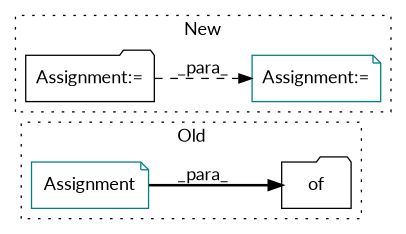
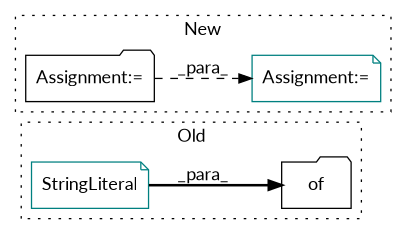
node "Assignment": label "Assignment" -> "StringLiteral"
